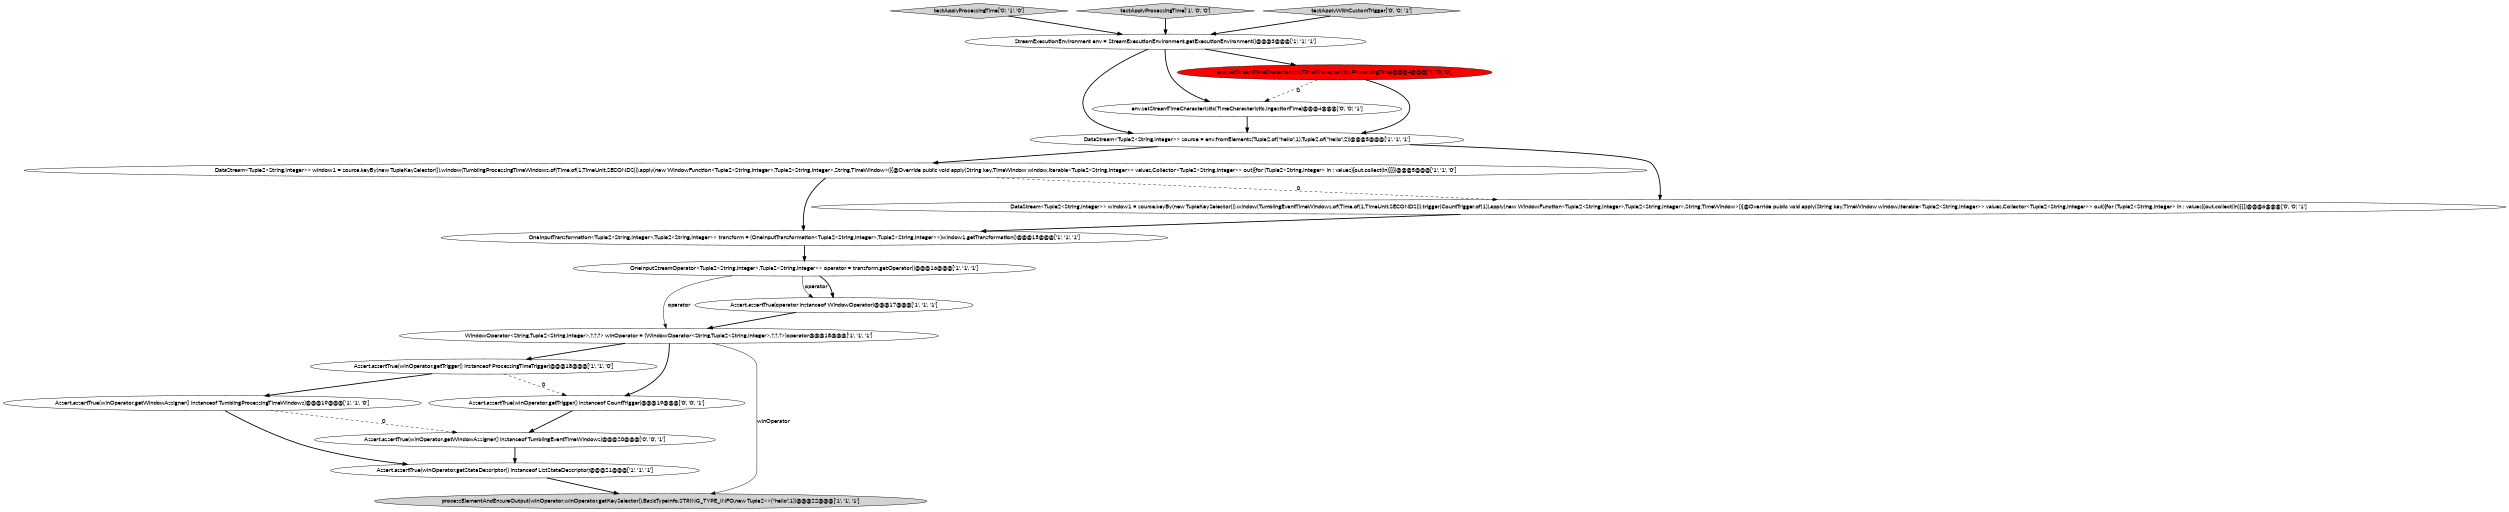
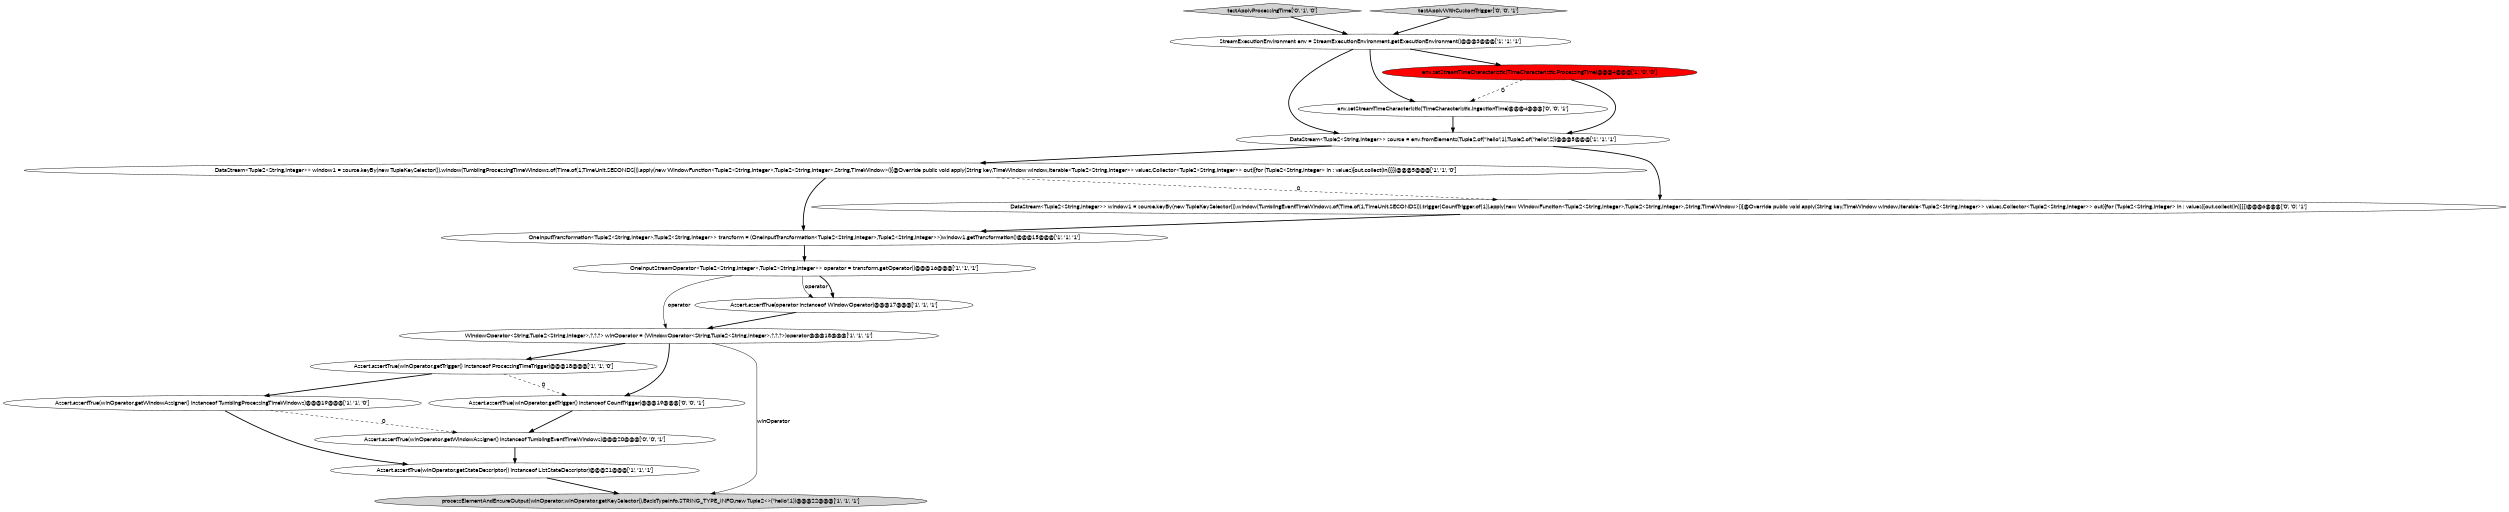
node "testApplyProcessingTime['1', '0', '0']": removed
